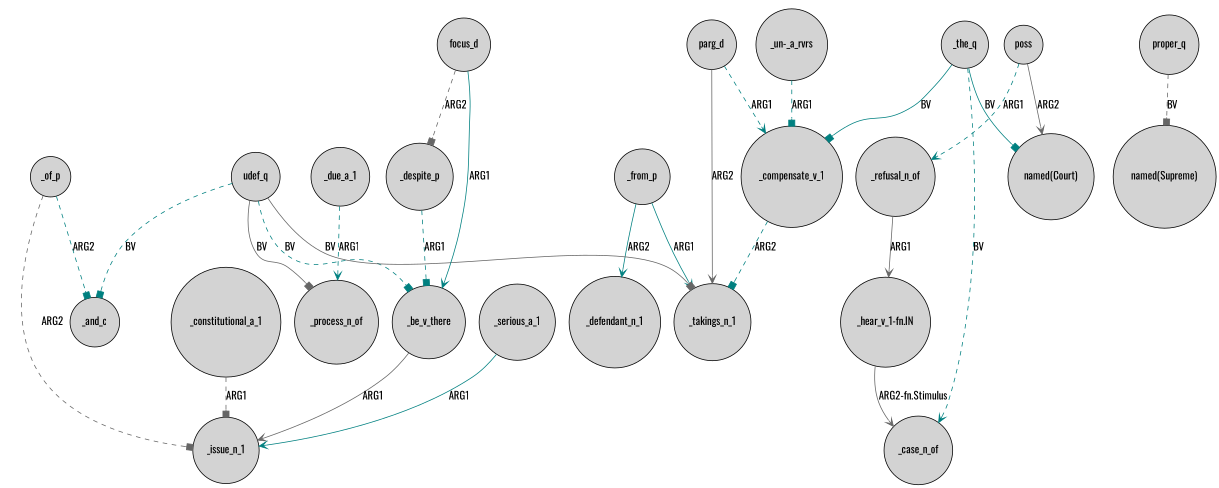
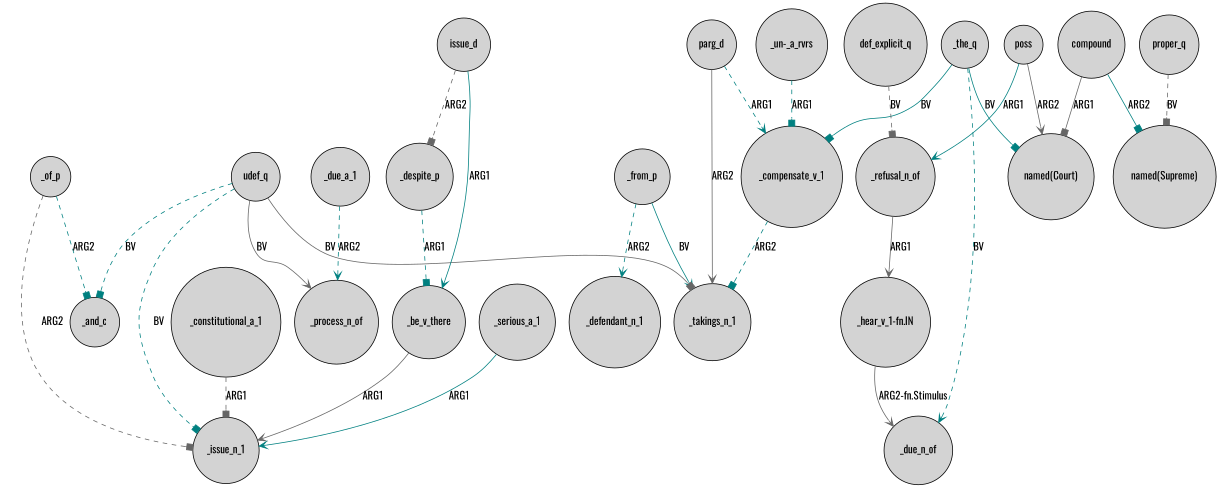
node "focus_d": label "focus_d" -> "issue_d"
node "def_explicit_q": added
node "compound": added
edge "poss" -> "_refusal_n_of": style dashed -> solid
edge "_from_p" -> "_defendant_n_1": style solid -> dashed
edge "_due_a_1" -> "_process_n_of": label "ARG1" -> "ARG2"
edge "_from_p" -> "_takings_n_1": label "ARG1" -> "BV"
edge "udef_q" -> "_process_n_of": arrowhead box -> vee
edge "udef_q" -> "_be_v_there": now "udef_q" -> "_issue_n_1"
node "_case_n_of": label "_case_n_of" -> "_due_n_of"
